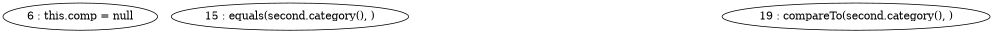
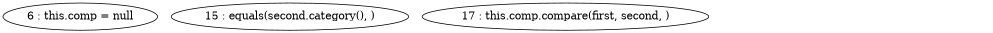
node "17 : this.comp.compare(first, second, )": added
node "19 : compareTo(second.category(), )": removed
